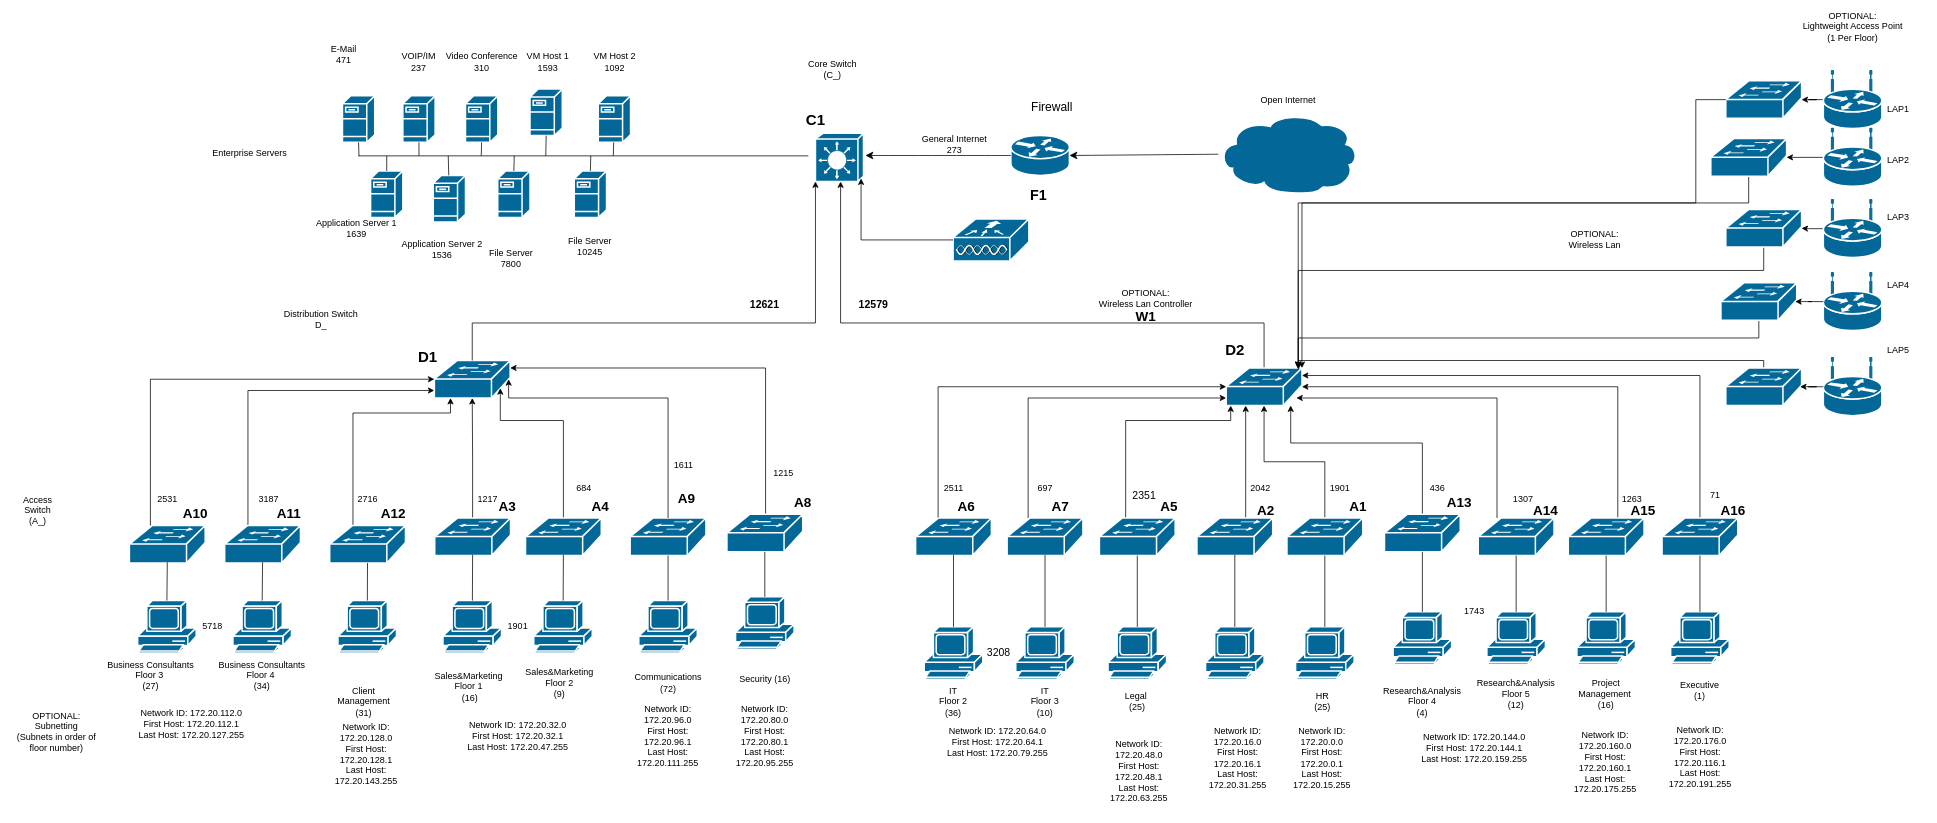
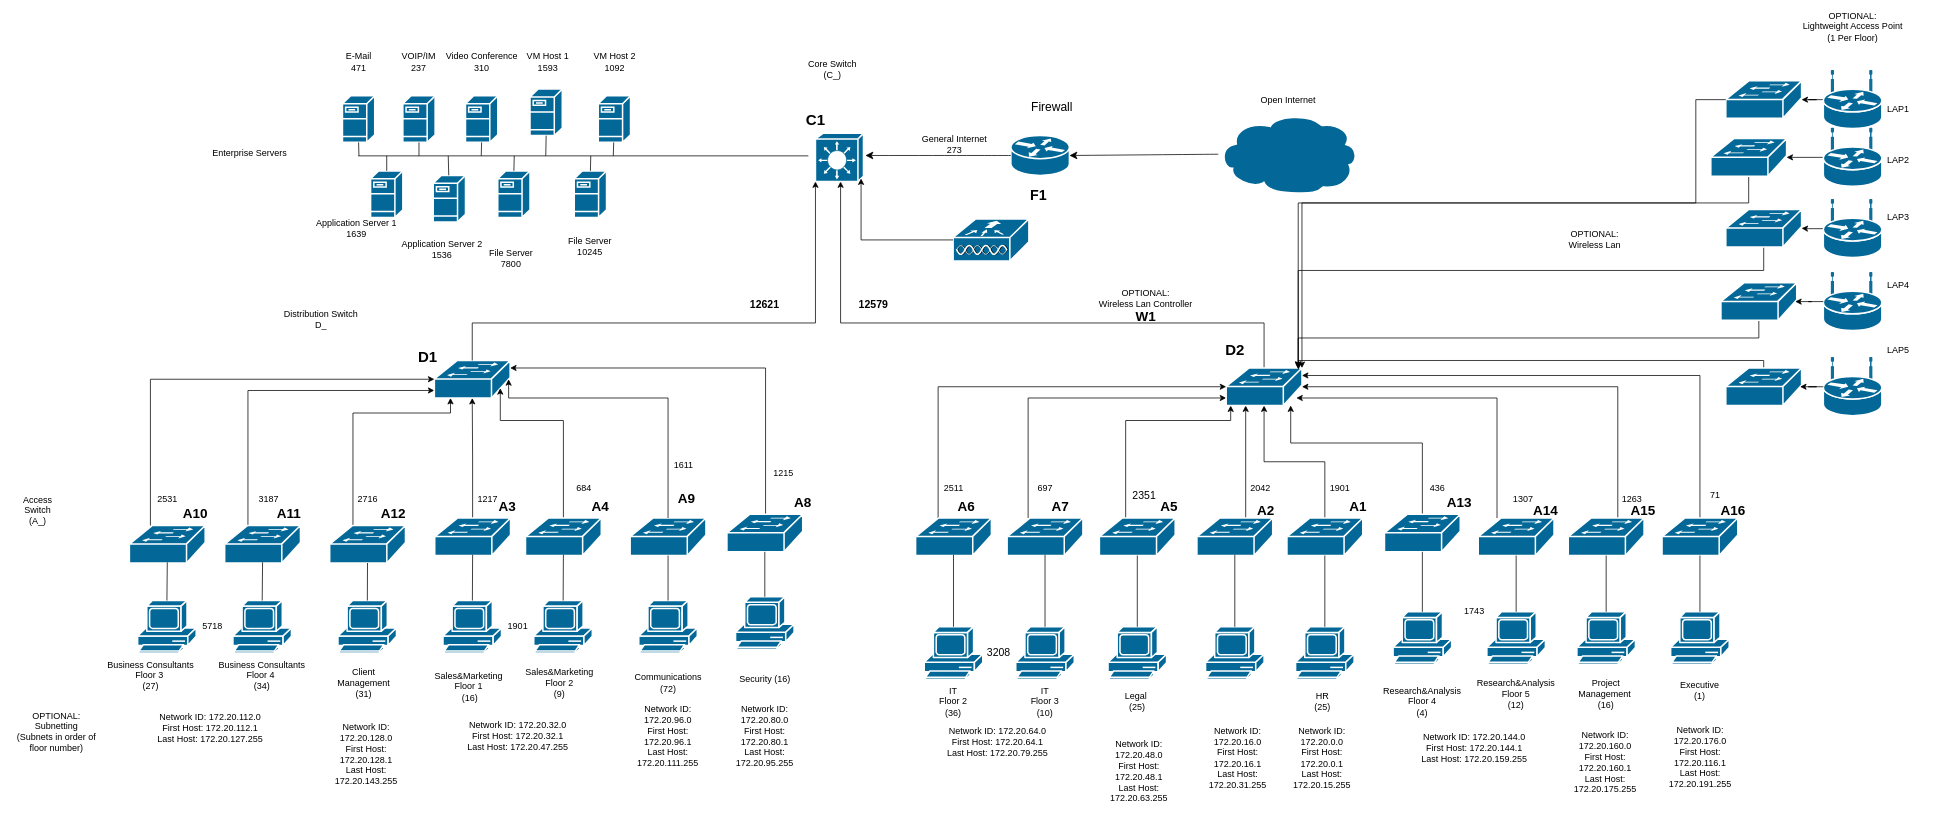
node "E-Mail 471": moved (344, 55) -> (359, 62)
node "Client Management (31)": moved (364, 702) -> (364, 683)
node "Network ID: 172.20.112.0 First Host: 172.20.112.1 Last Host: 172.20.127.255": moved (192, 724) -> (210, 728)
